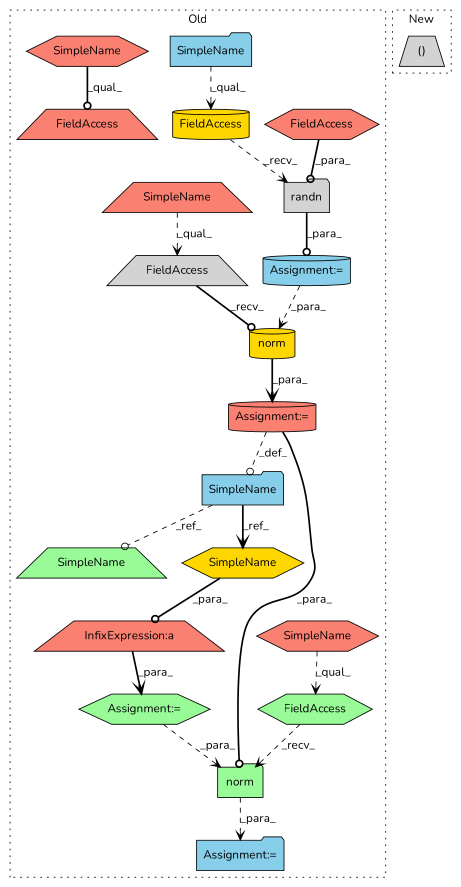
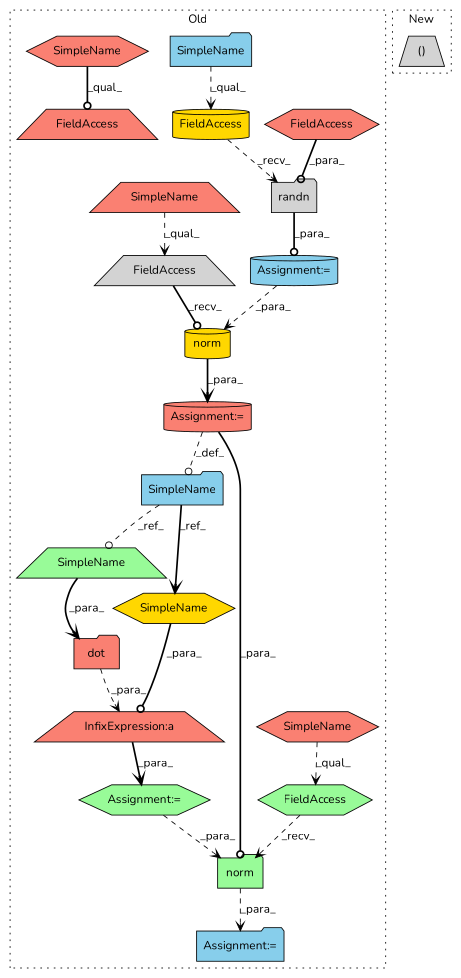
node "dot": added
